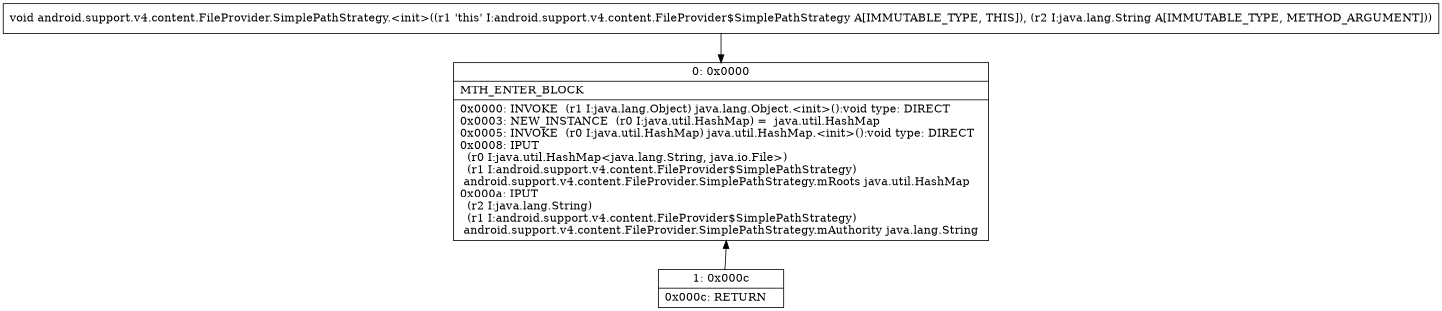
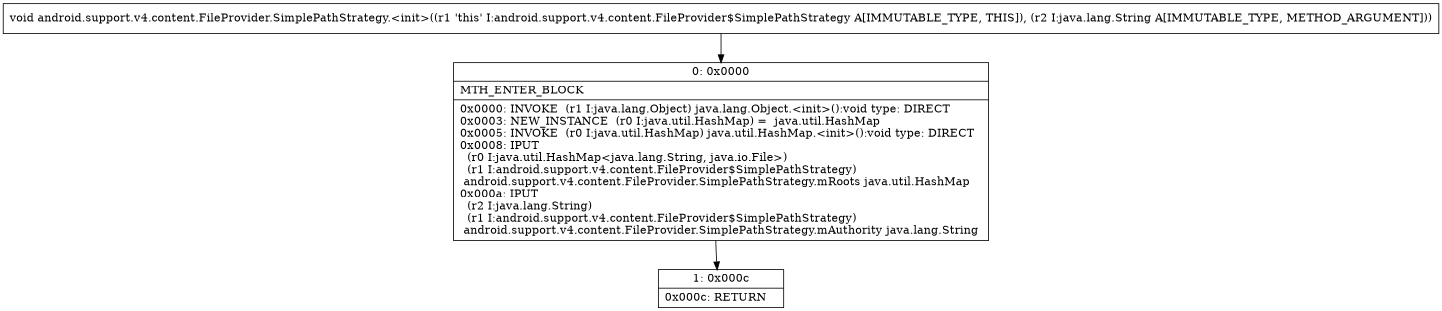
edge "1: 0x000c" -> "0: 0x0000": reversed
